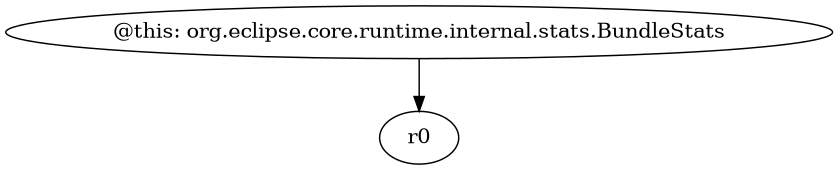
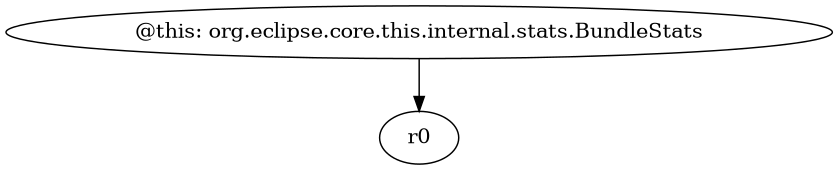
node "@this: org.eclipse.core.runtime.internal.stats.BundleStats": label "@this: org.eclipse.core.runtime.internal.stats.BundleStats" -> "@this: org.eclipse.core.this.internal.stats.BundleStats"
